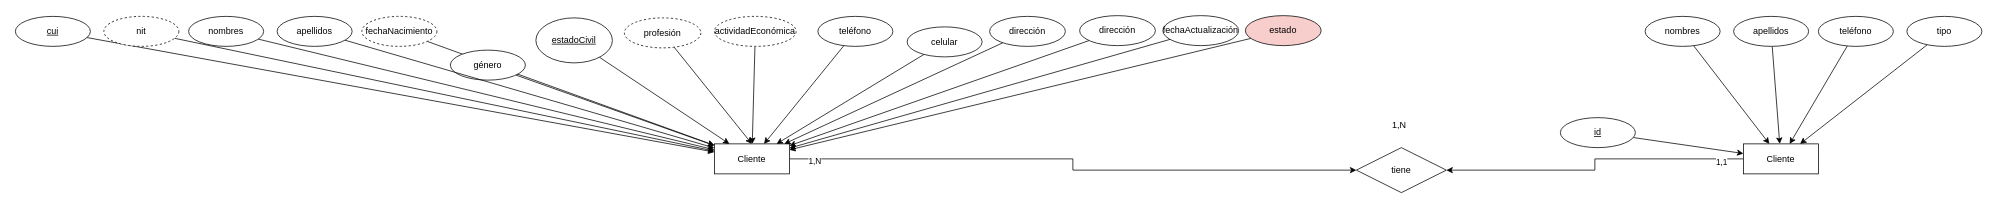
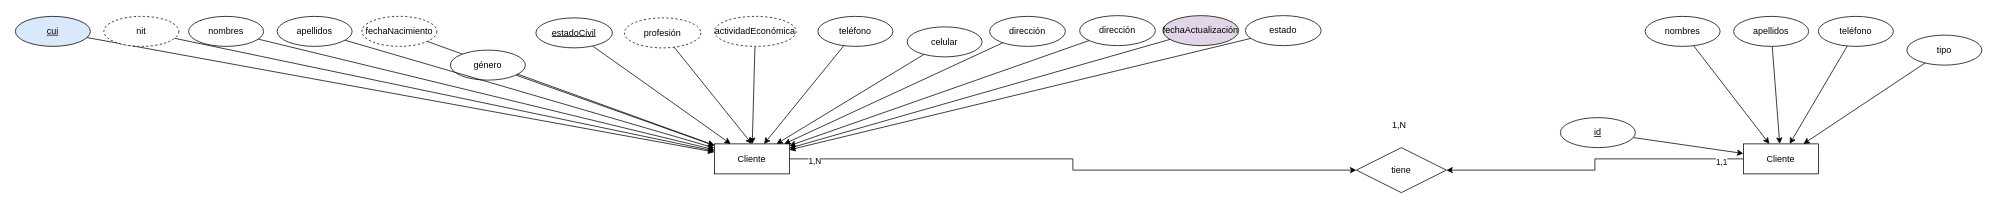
node "fechaActualización": fillcolor #ffffff -> #e1d5e7
node "estado": fillcolor #f8cecc -> #ffffff
node "cui": fillcolor #ffffff -> #dae8fc
node "tipo": moved (1944, 31) -> (1944, 50)
node "estadoCivil": size 77x45 -> 77x30
